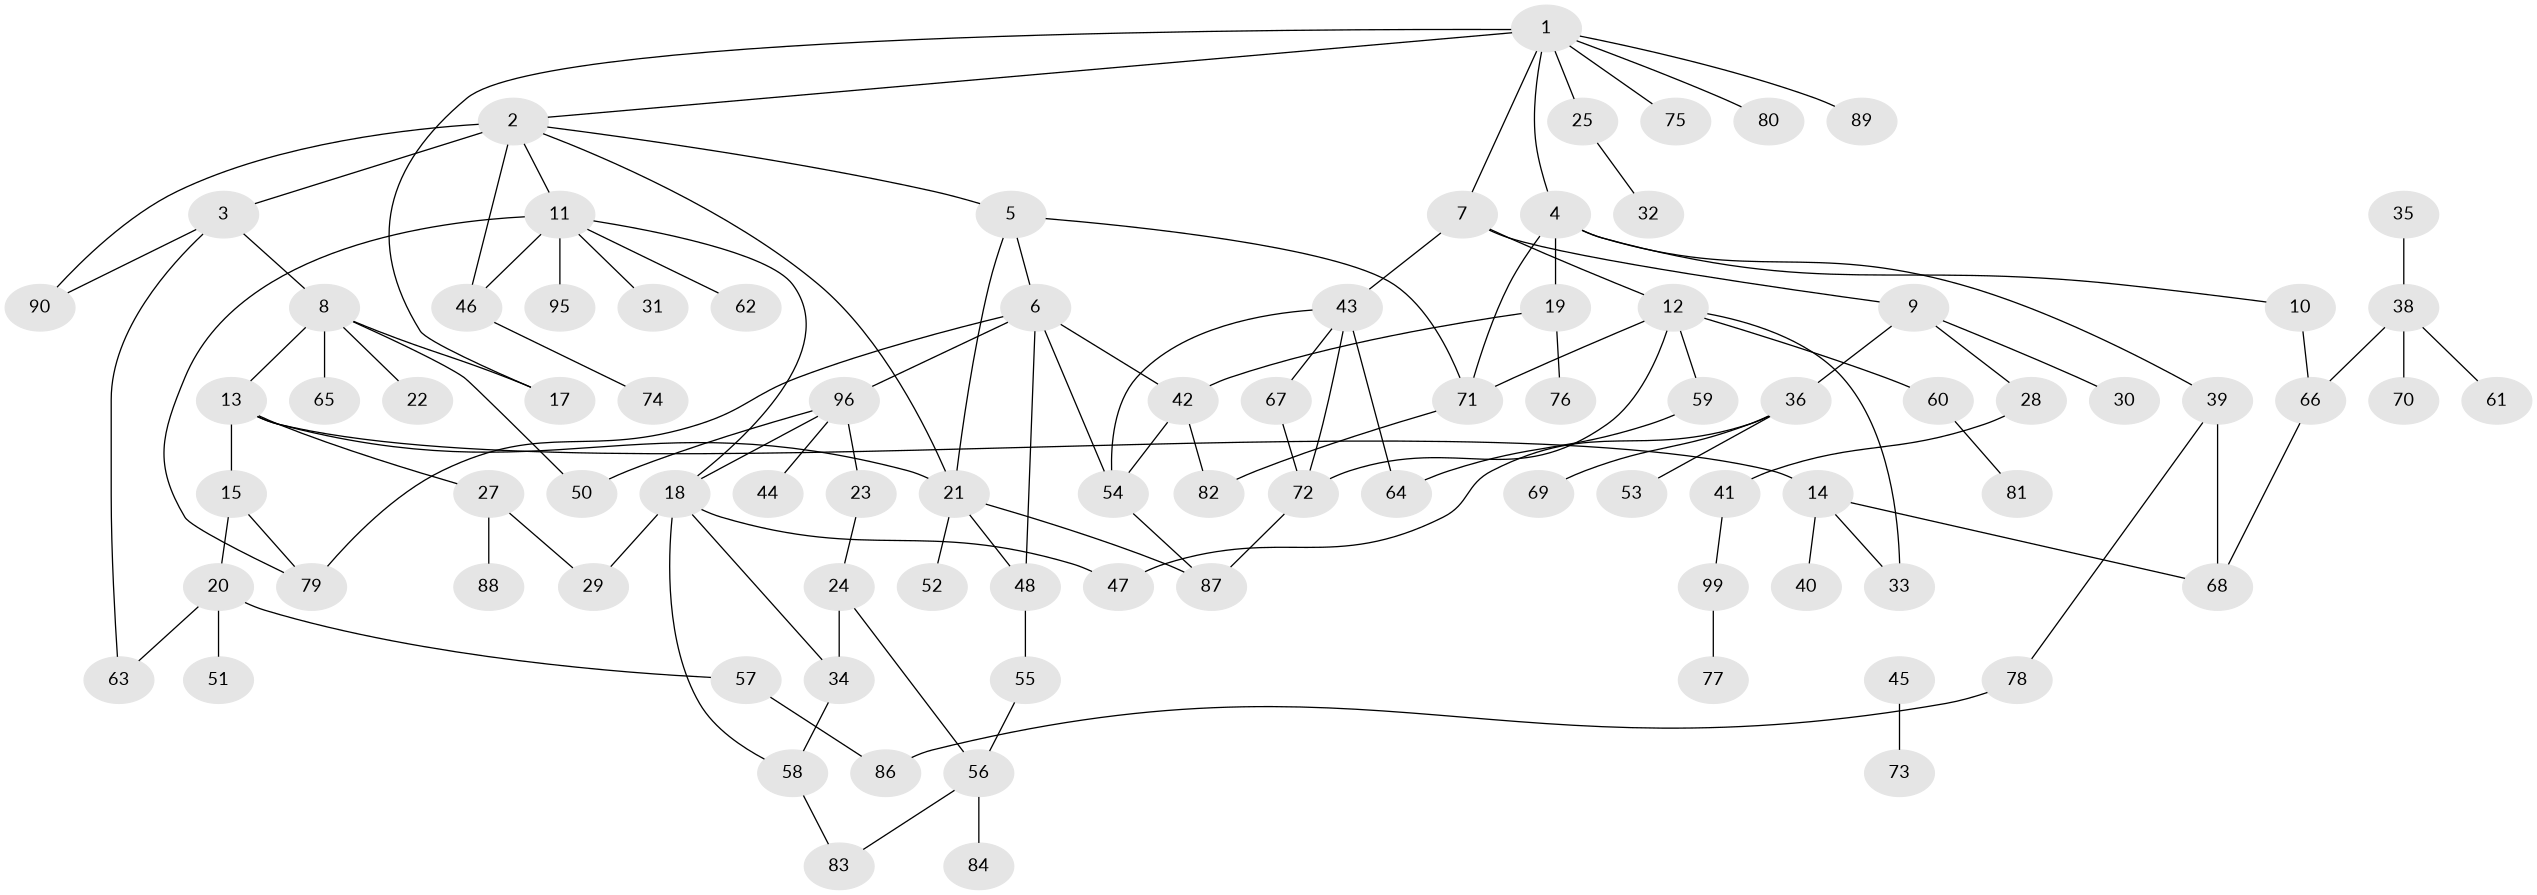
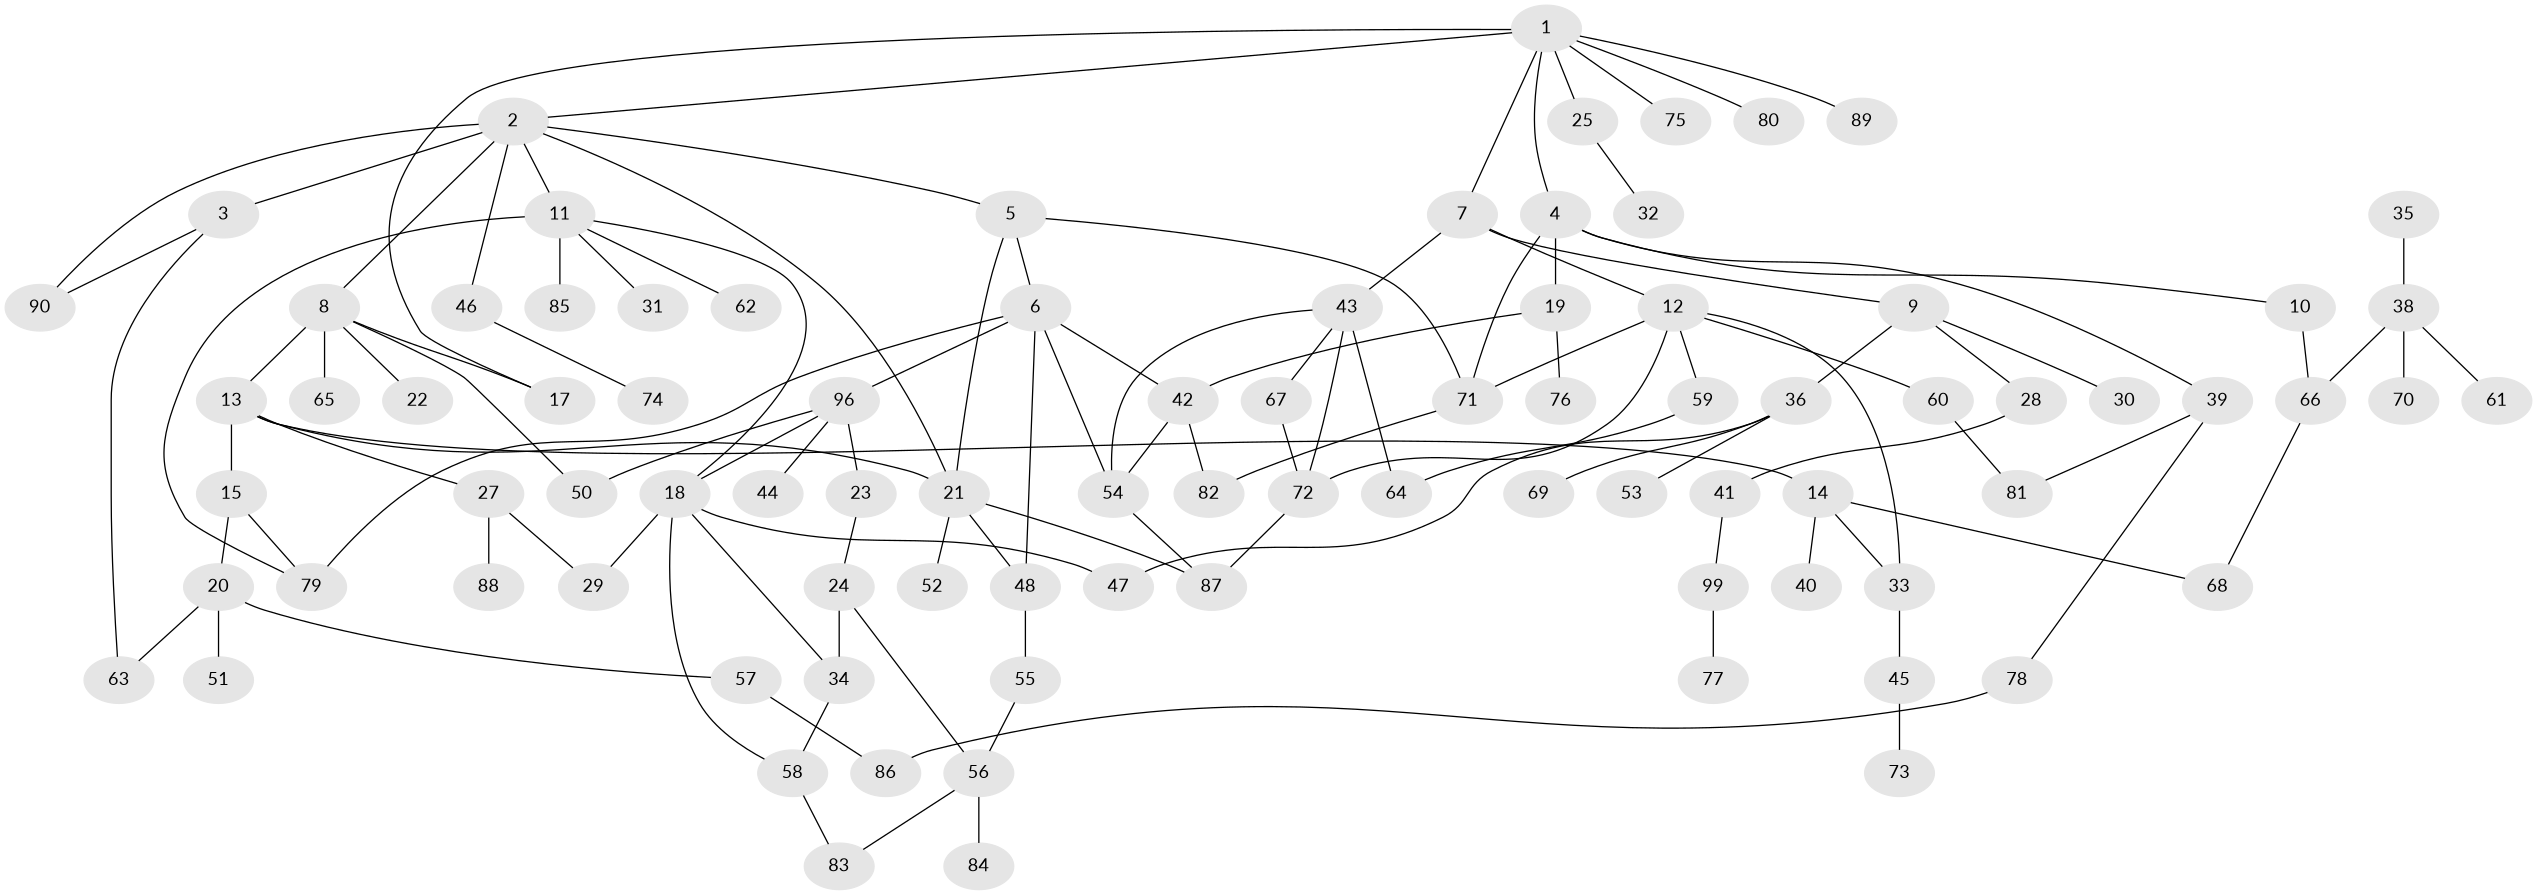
edge "3" -- "8": now "2" -- "8"
edge "11" -- "46": removed
node "95": label "95" -> "85"
edge "39" -- "68": now "39" -- "81"
edge "33" -- "45": added
